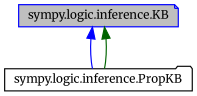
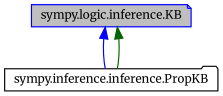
node "sympy.logic.inference.PropKB": label "sympy.logic.inference.PropKB" -> "sympy.inference.inference.PropKB"
